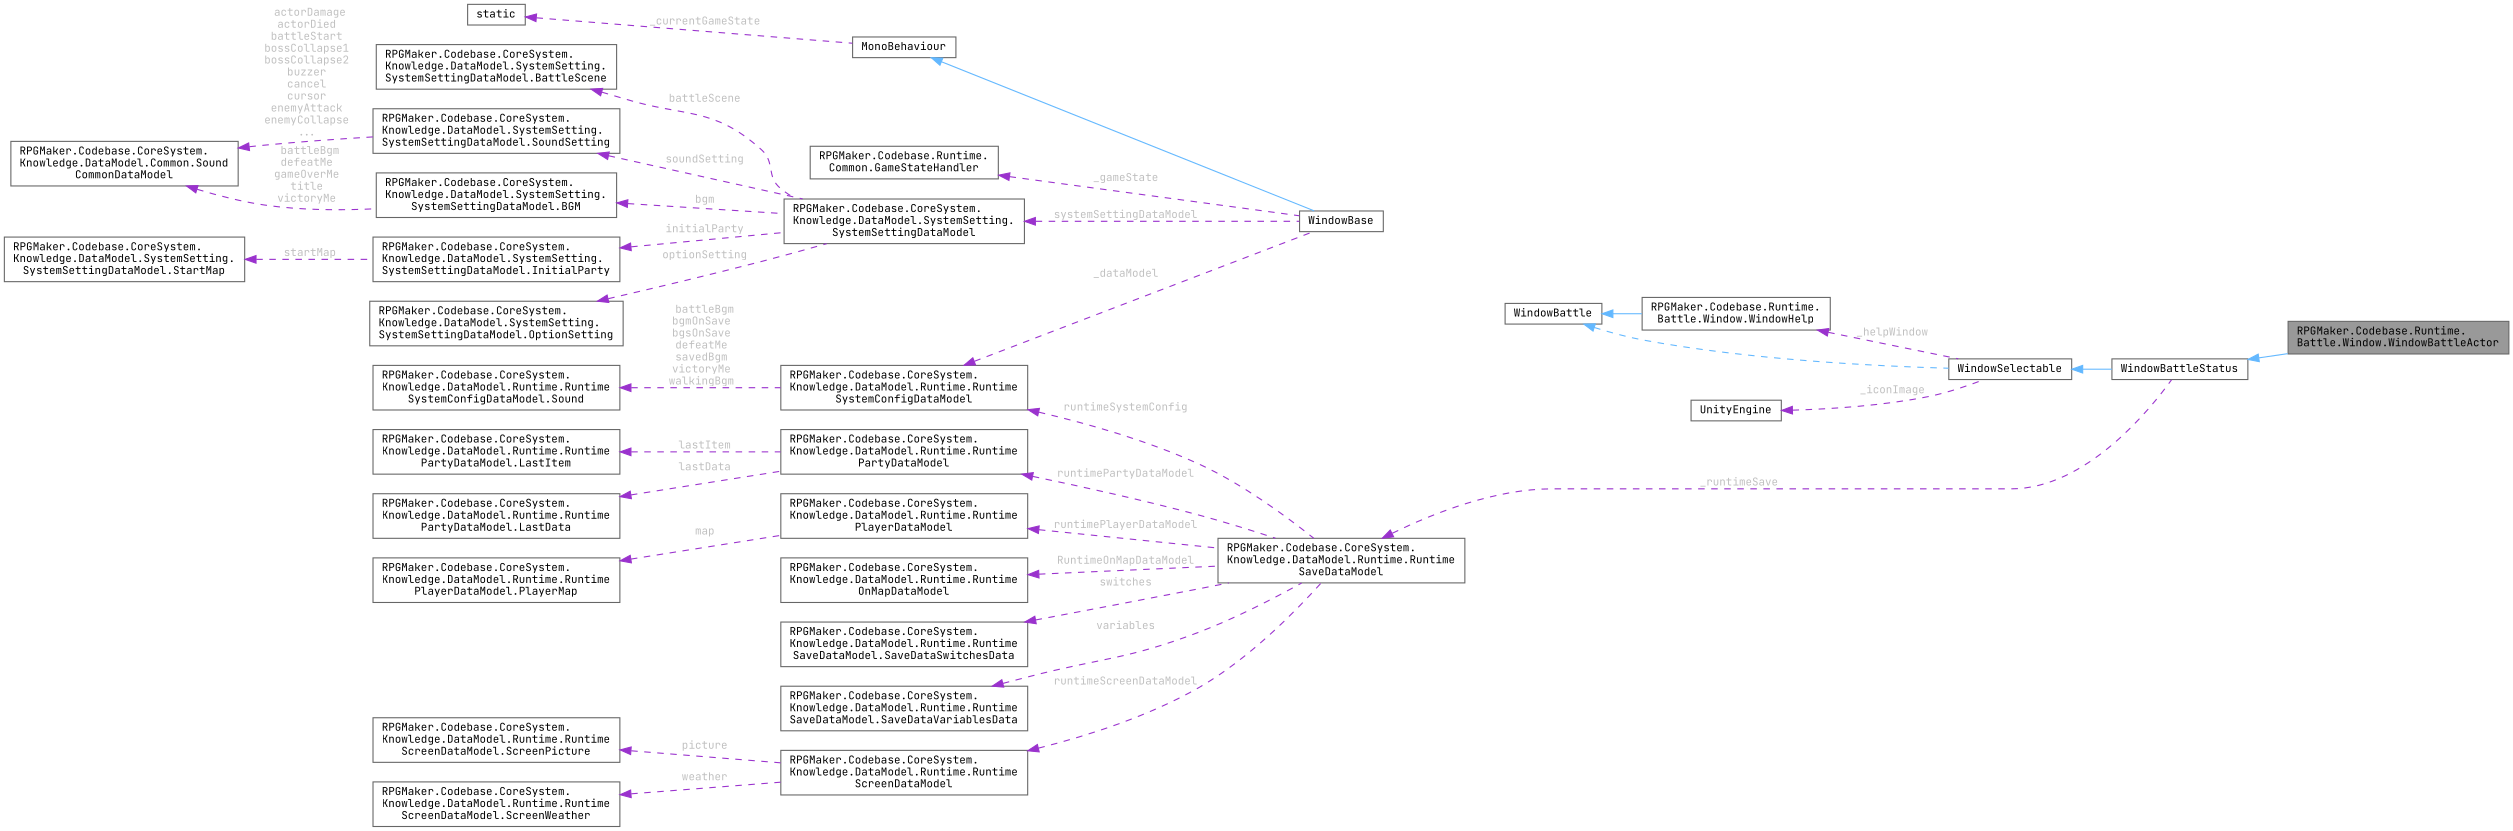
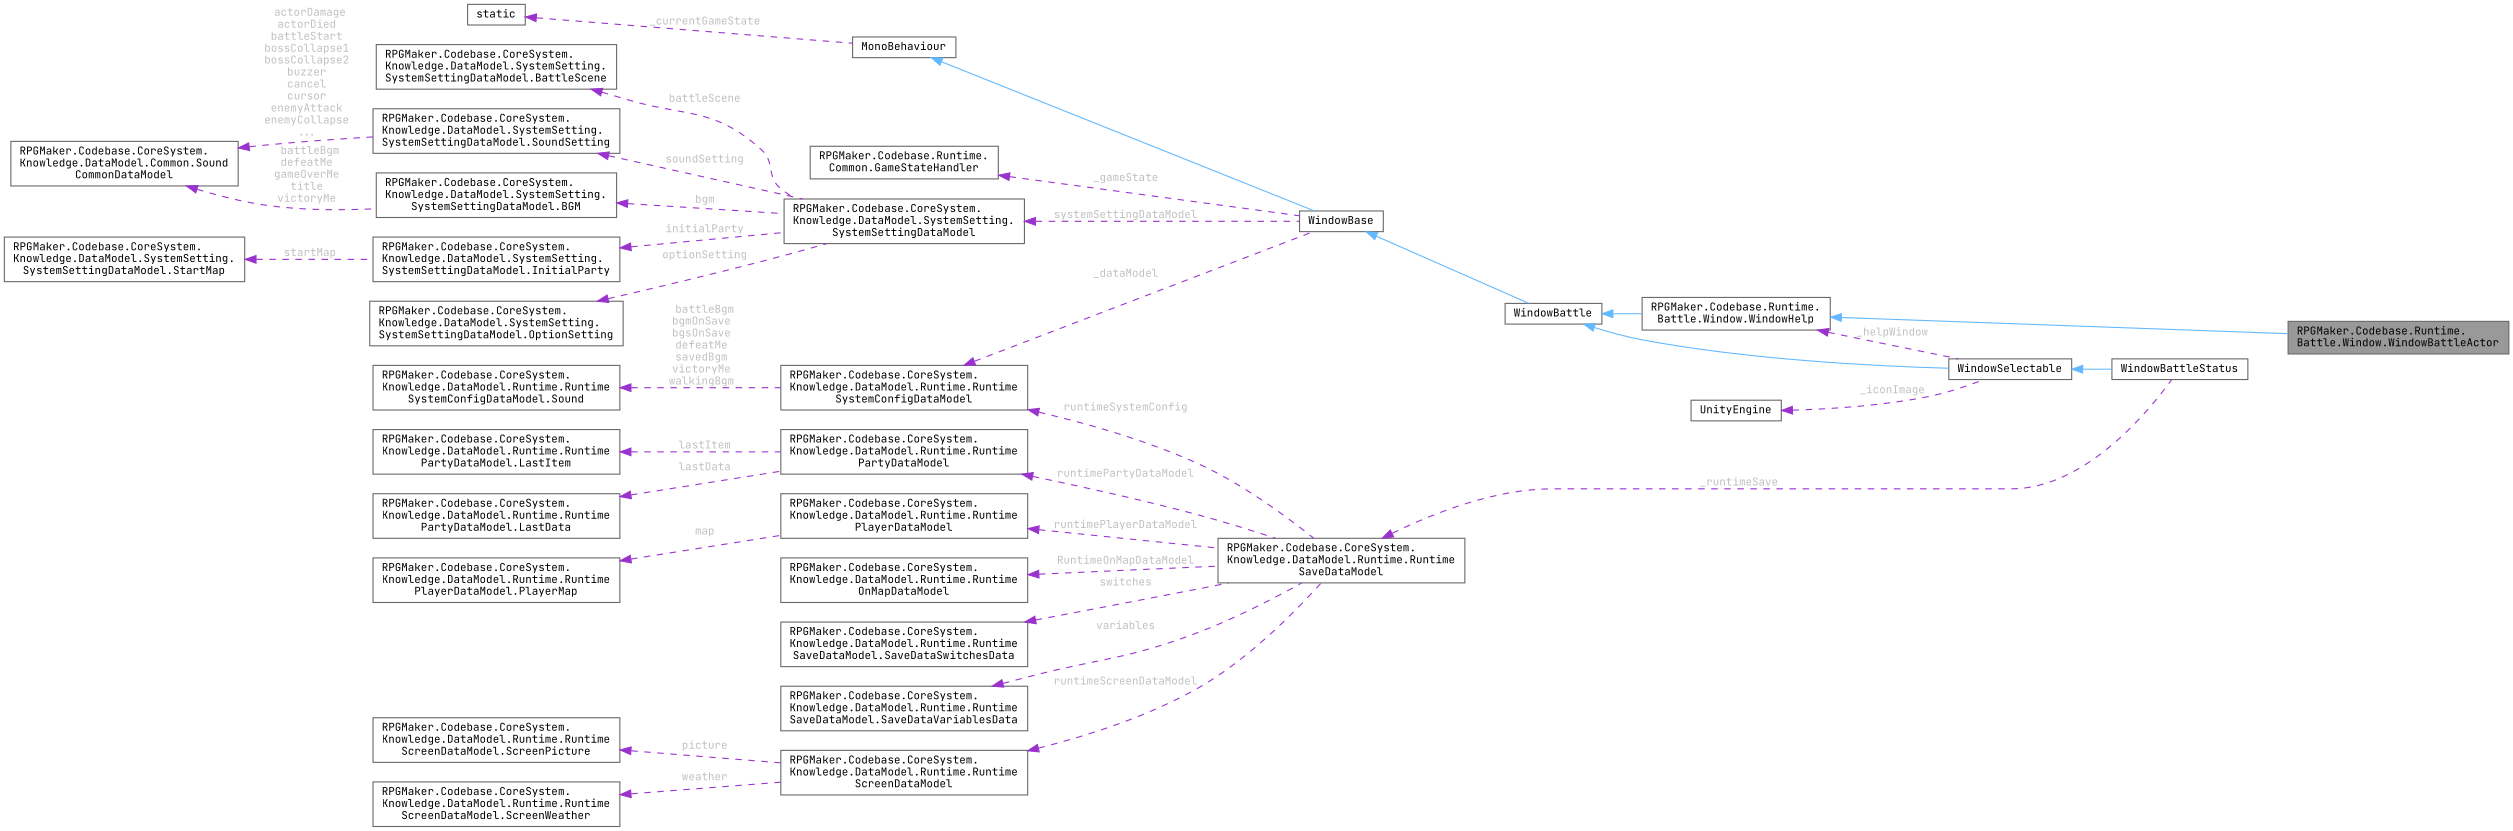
edge "WindowBattle" -> "WindowBase": added
edge "RPGMaker.Codebase.Runtime. Battle.Window.WindowBattleActor" -> "WindowBattleStatus": now "RPGMaker.Codebase.Runtime. Battle.Window.WindowBattleActor" -> "RPGMaker.Codebase.Runtime. Battle.Window.WindowHelp"
edge "WindowSelectable" -> "WindowBattle": style dashed -> solid
